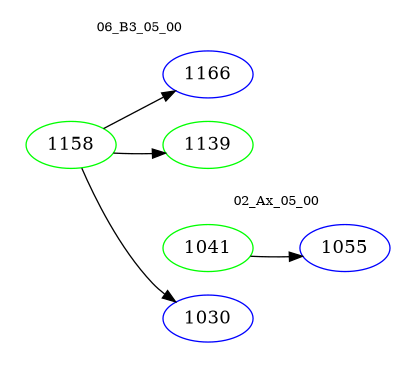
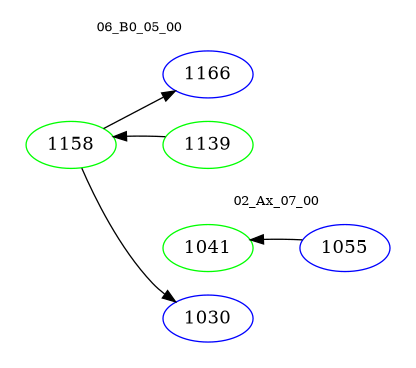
cluster "06_B3_05_00": label "06_B3_05_00" -> "06_B0_05_00"
edge "1158" -> "1139": reversed
cluster "02_Ax_05_00": label "02_Ax_05_00" -> "02_Ax_07_00"
edge "1041" -> "1055": reversed
